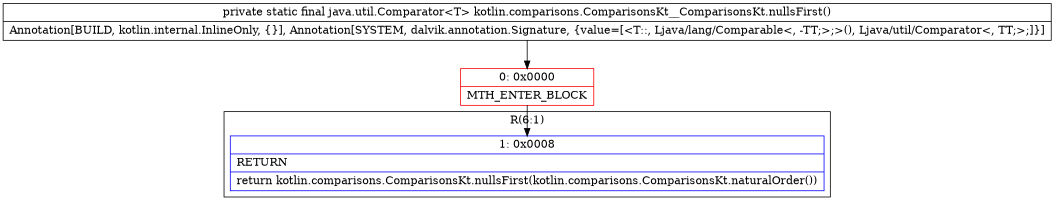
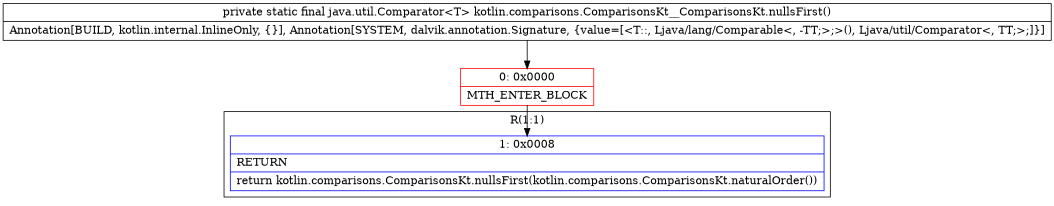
cluster "R(6:1)": label "R(6:1)" -> "R(1:1)"
